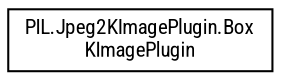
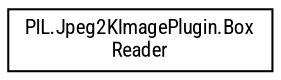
node "PIL.Jpeg2KImagePlugin.Box KImagePlugin": label "PIL.Jpeg2KImagePlugin.Box KImagePlugin" -> "PIL.Jpeg2KImagePlugin.Box Reader"
